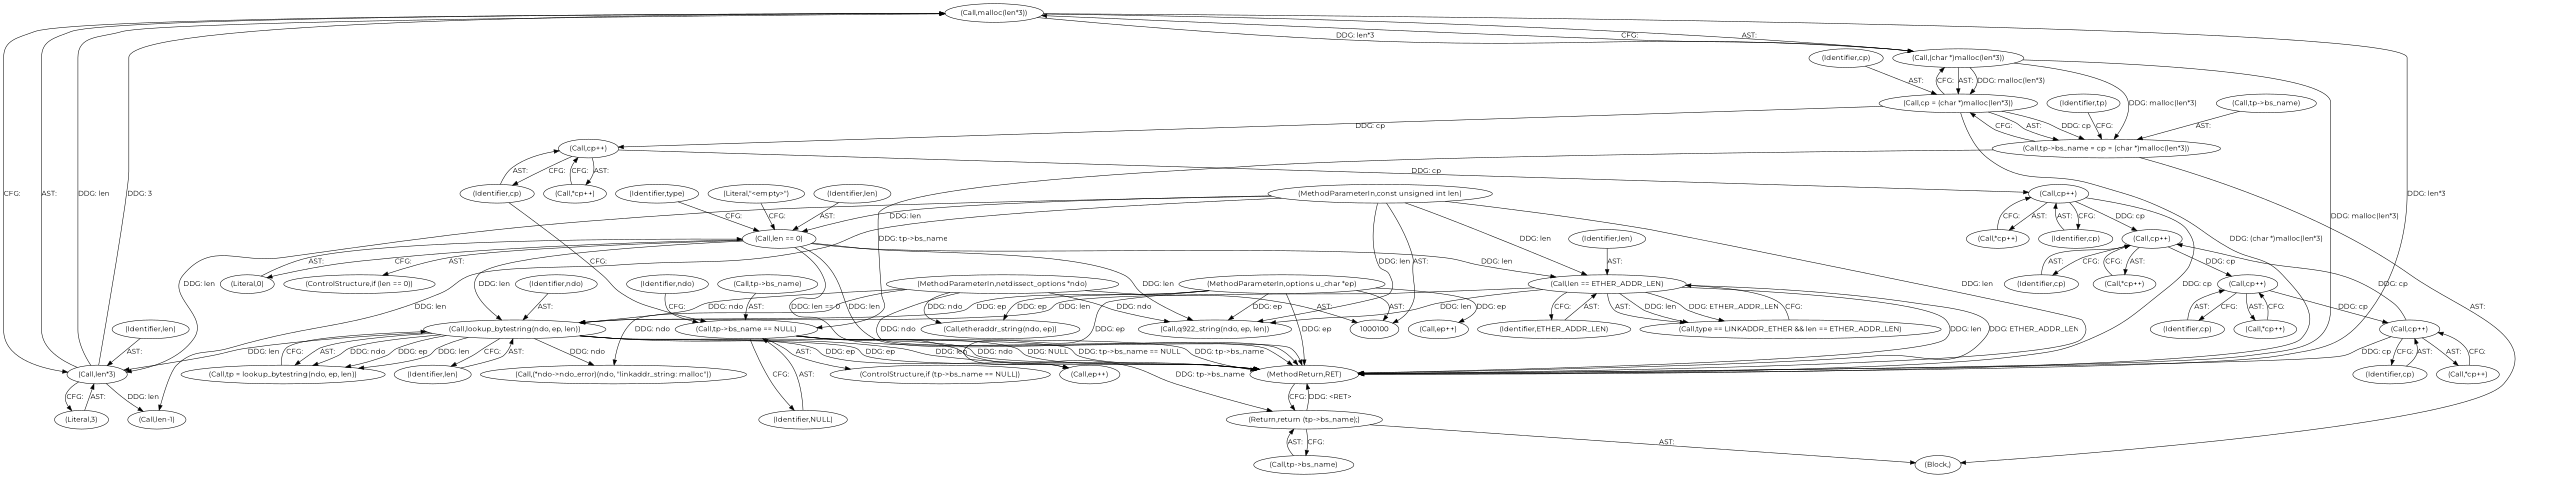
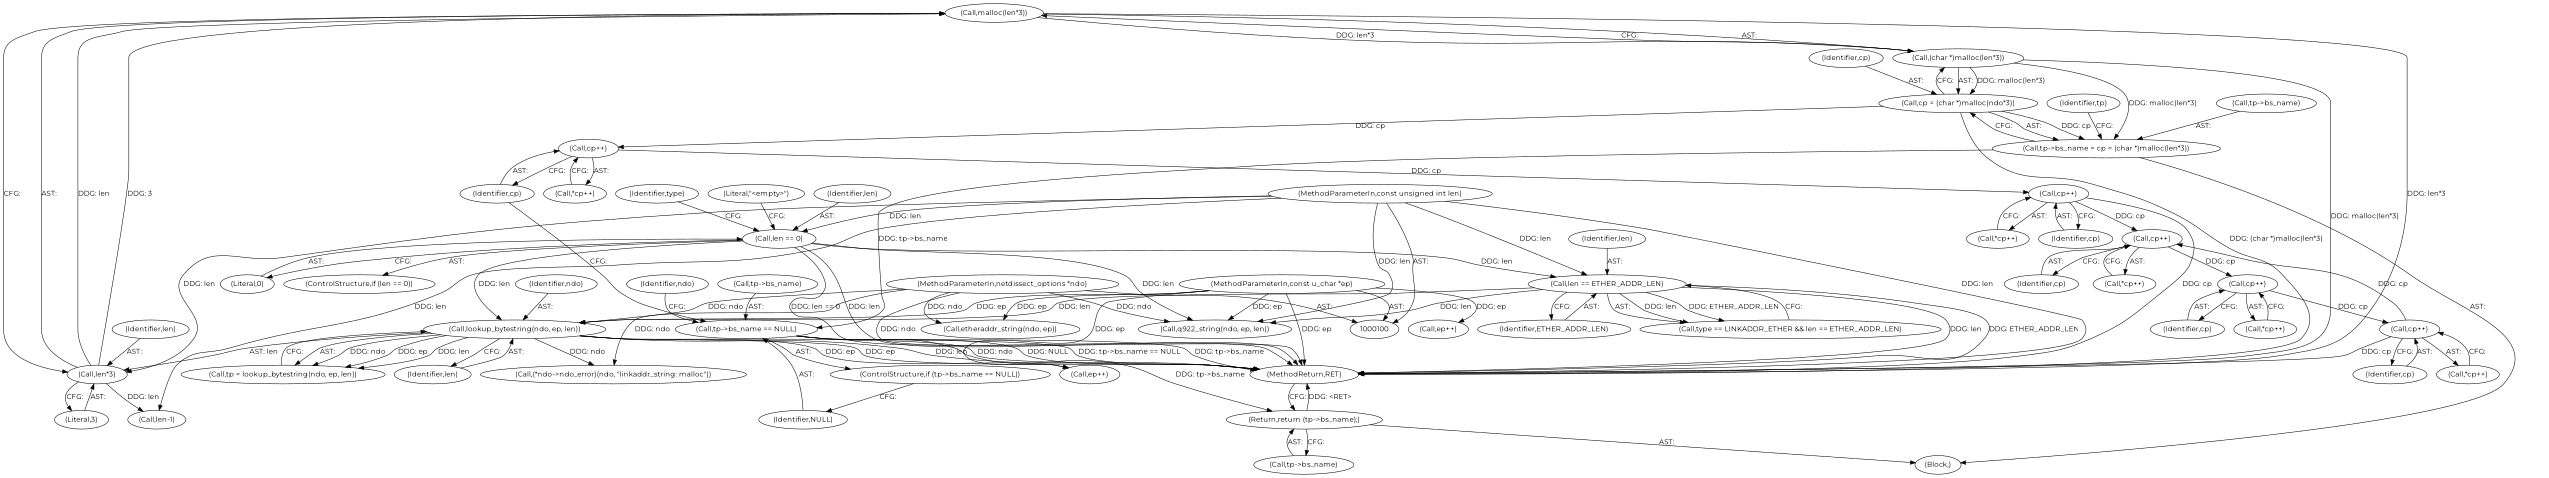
node "(Call,cp = (char *)malloc(len*3))": label "(Call,cp = (char *)malloc(len*3))" -> "(Call,cp = (char *)malloc(ndo*3))"
node "(MethodParameterIn,options u_char *ep)": label "(MethodParameterIn,options u_char *ep)" -> "(MethodParameterIn,const u_char *ep)"
edge "(Call,lookup_bytestring(ndo, ep, len))" -> "(Call,len*3)": label "DDG: len" -> "AST: len"
edge "(Call,tp->bs_name == NULL)" -> "(Identifier,NULL)": now "(ControlStructure,if (tp->bs_name == NULL))" -> "(Identifier,NULL)"
